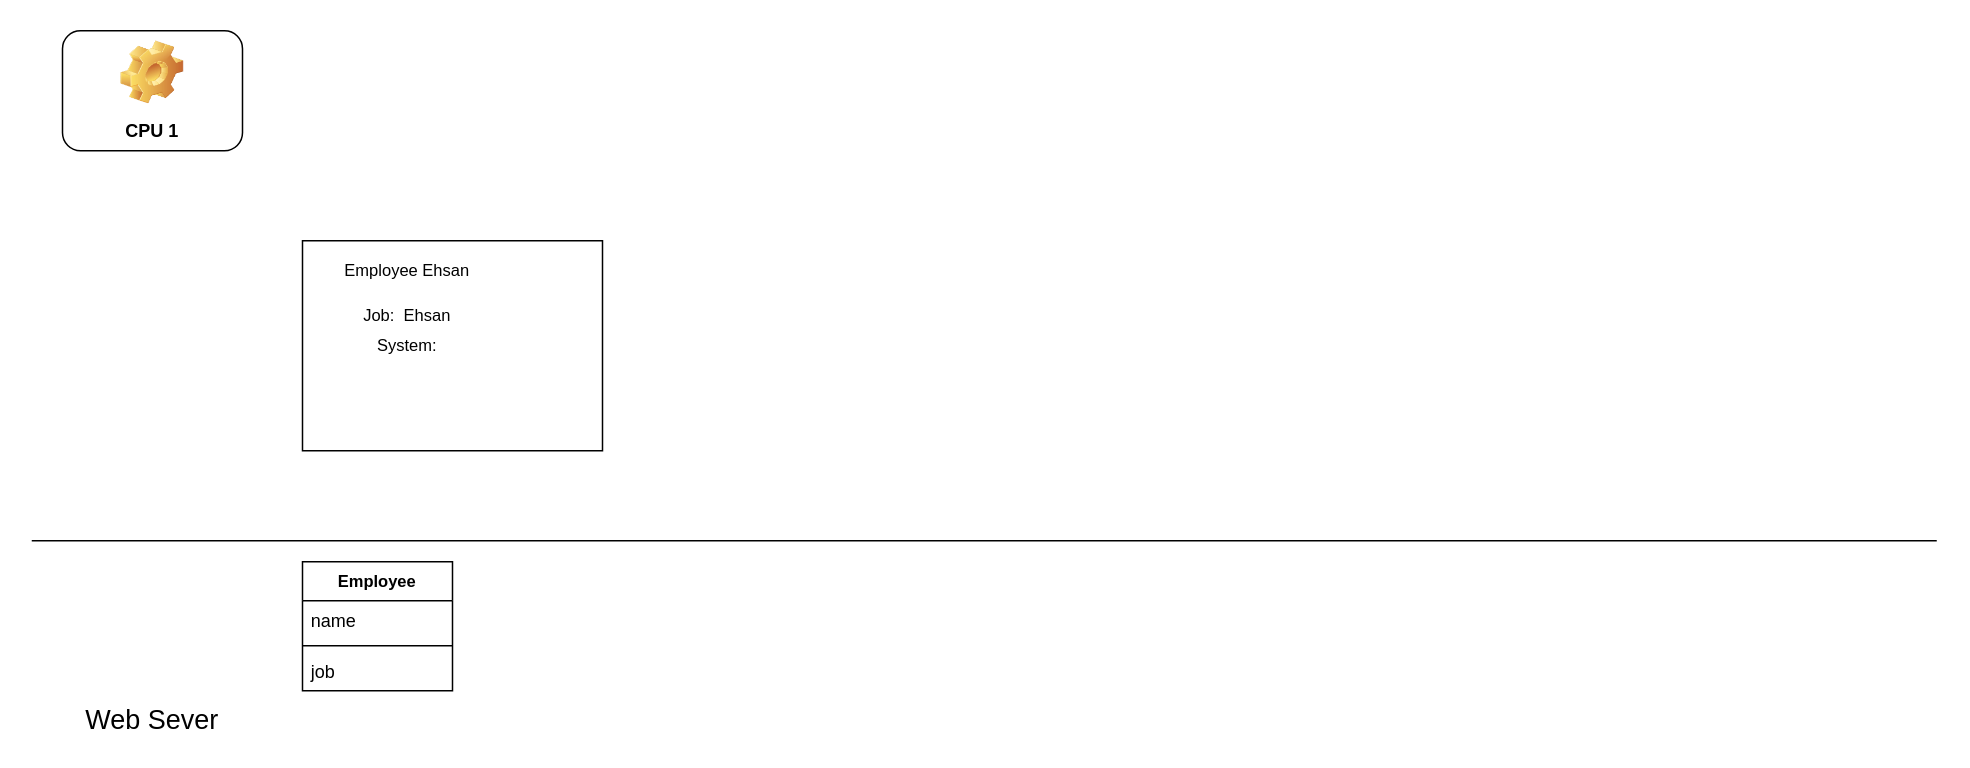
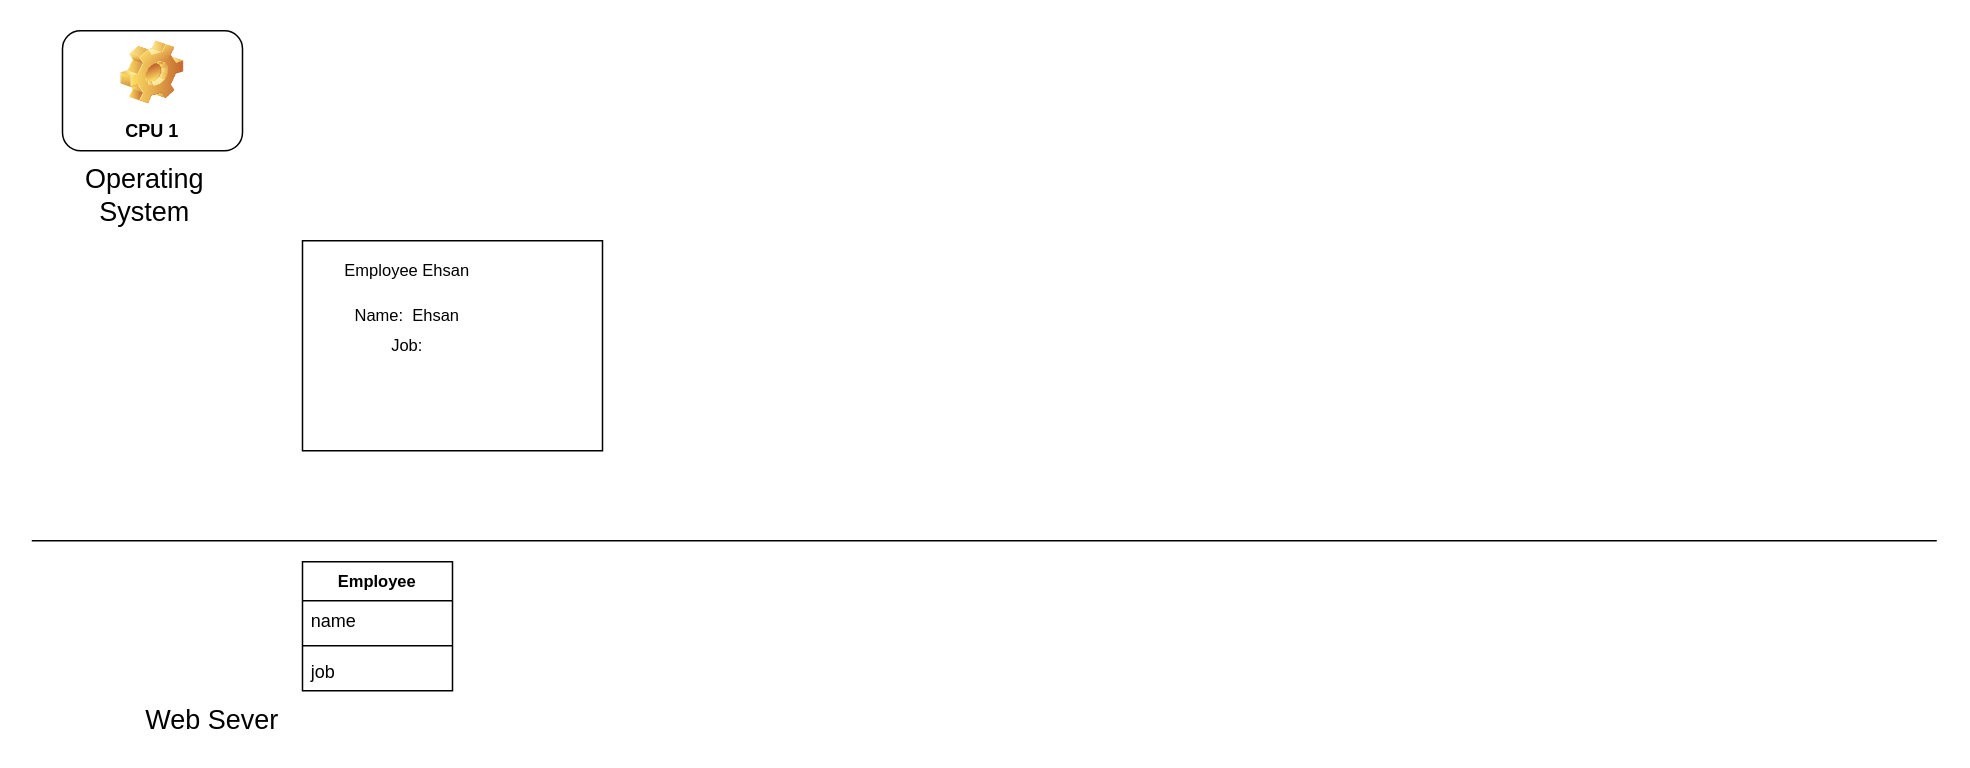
node "Operating System": added
node "Job: Ehsan": label "Job: Ehsan" -> "Name: Ehsan"
node "System:": label "System:" -> "Job:"
node "Web Sever": moved (152, 721) -> (212, 721)
